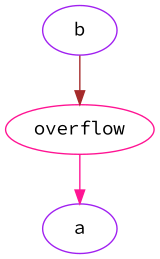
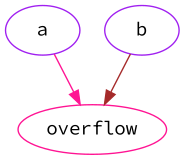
edge "overflow" -> "a": reversed
